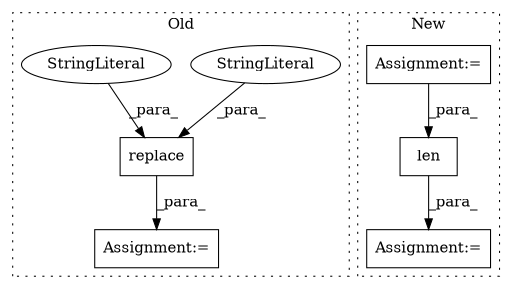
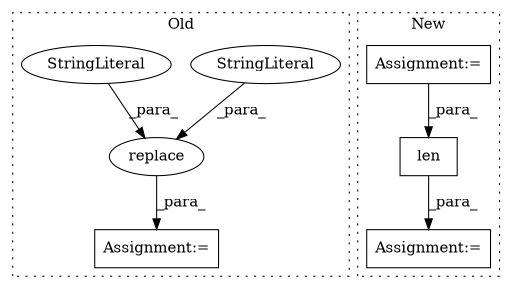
node "replace": shape box -> ellipse
